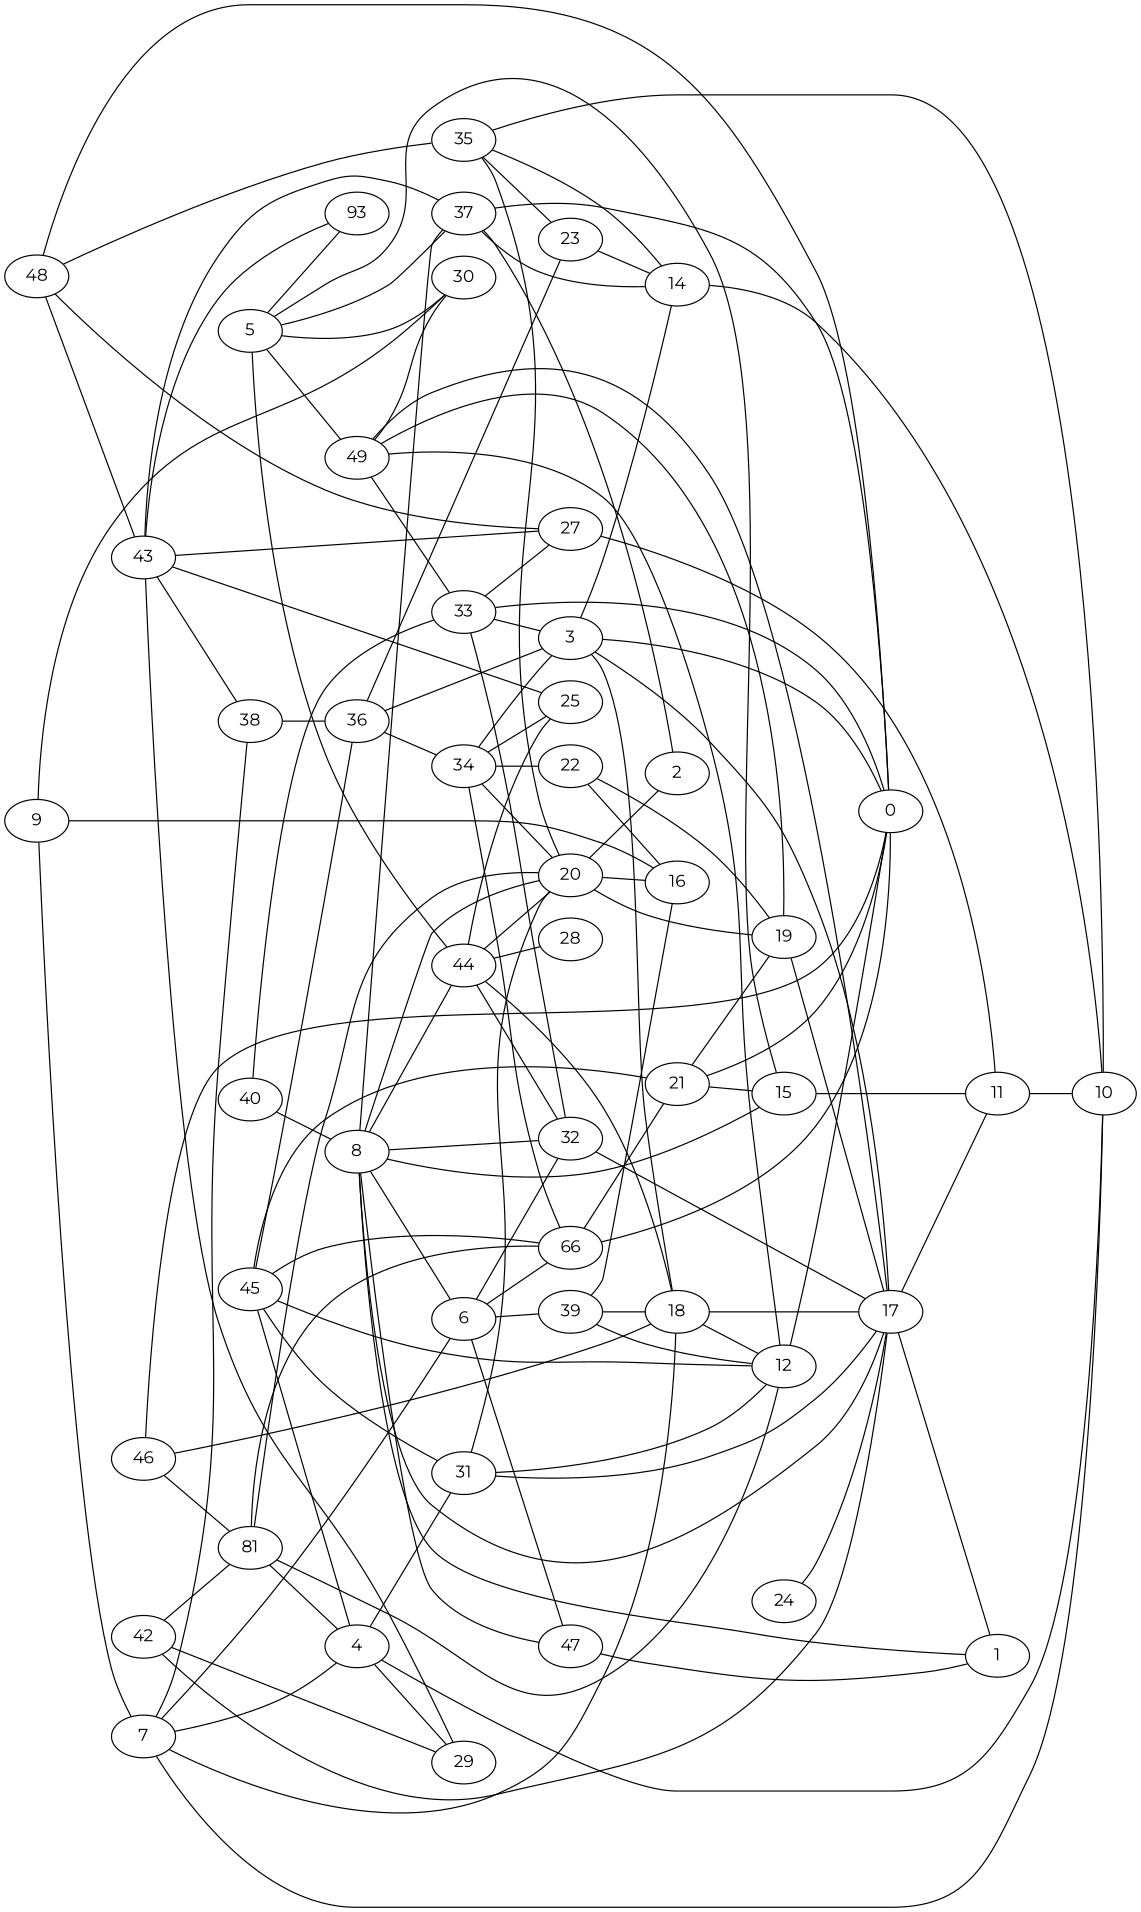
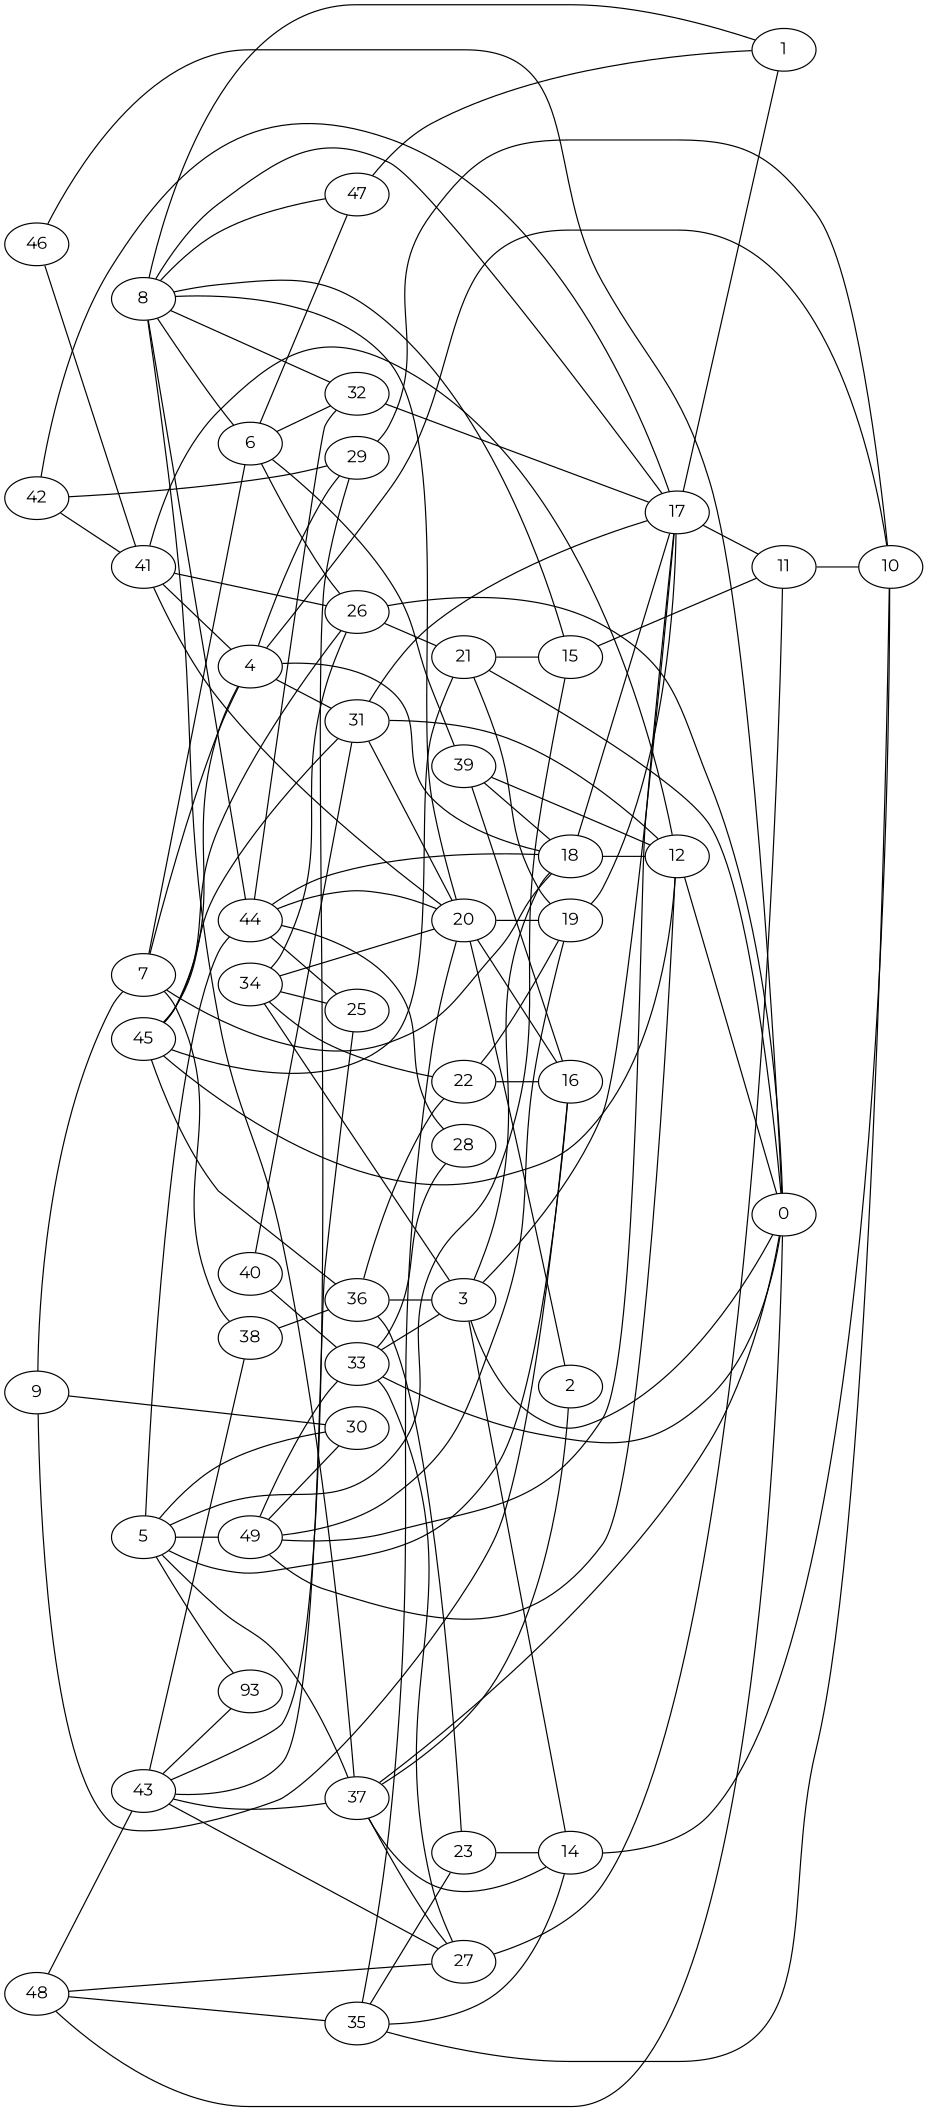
edge "36" -- "34": now "36" -- "22"
edge "33" -- "32": now "33" -- "28"
edge "40" -- "8": now "40" -- "31"
node "66": label "66" -> "26"
edge "18" -- "46": now "18" -- "4"
edge "16" -- "5": added
node "81": label "81" -> "41"
node "24": removed
edge "37" -- "27": added
edge "10" -- "7": now "10" -- "29"
